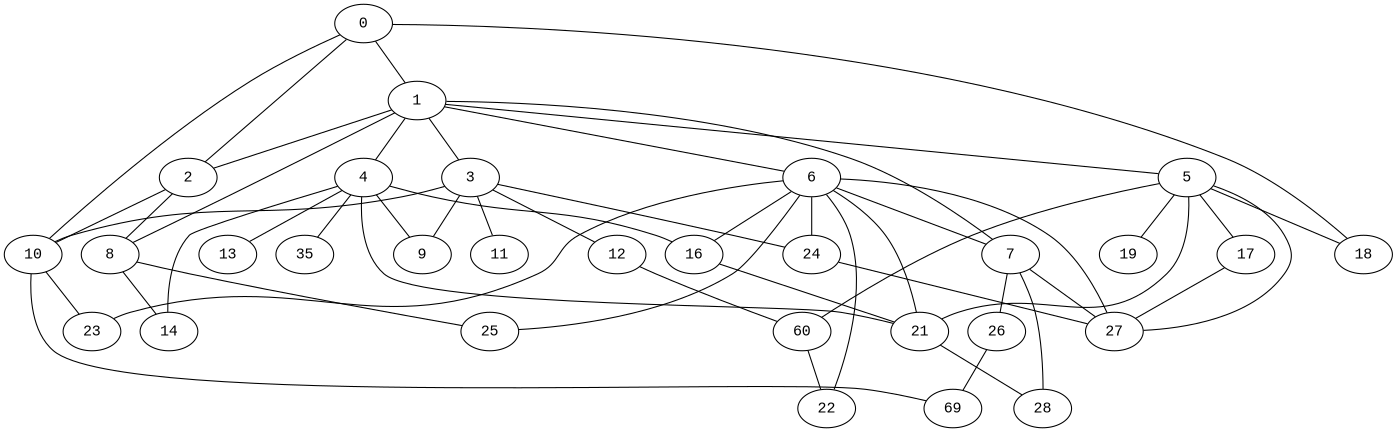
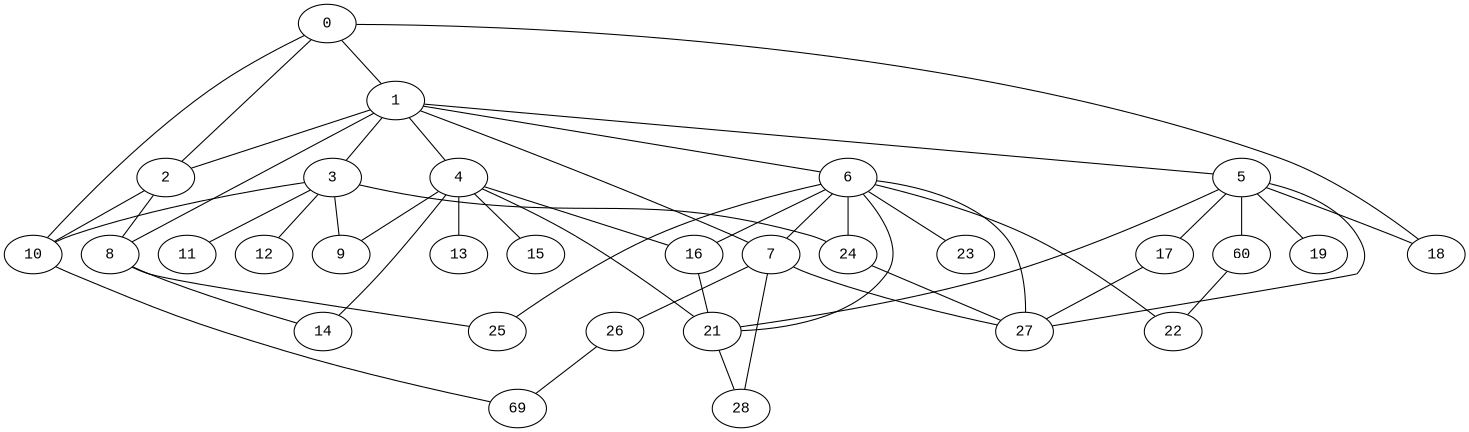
node "35": label "35" -> "15"
edge "10" -- "23": removed
edge "12" -- "60": removed
